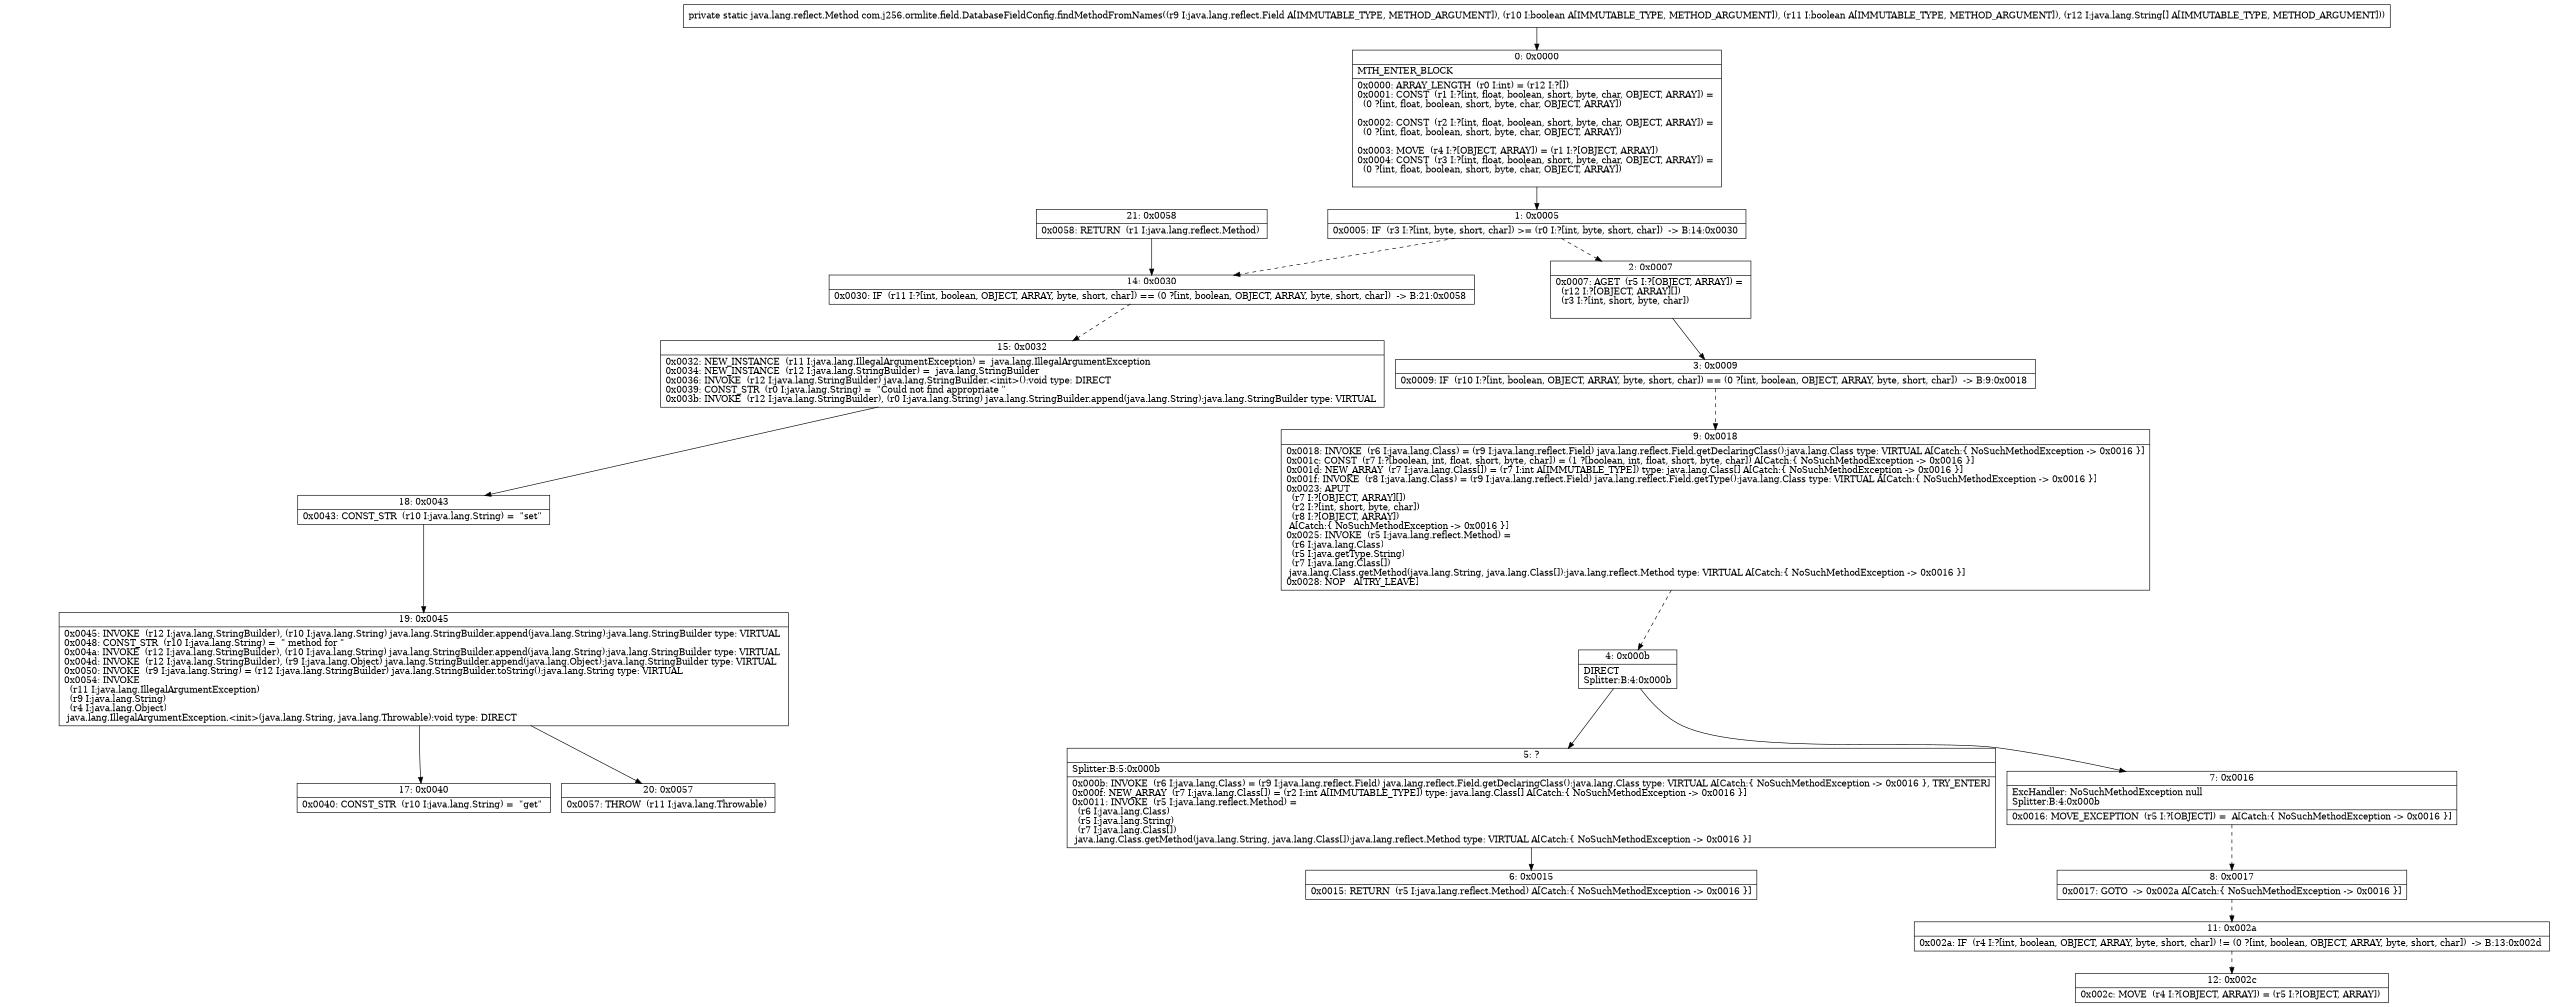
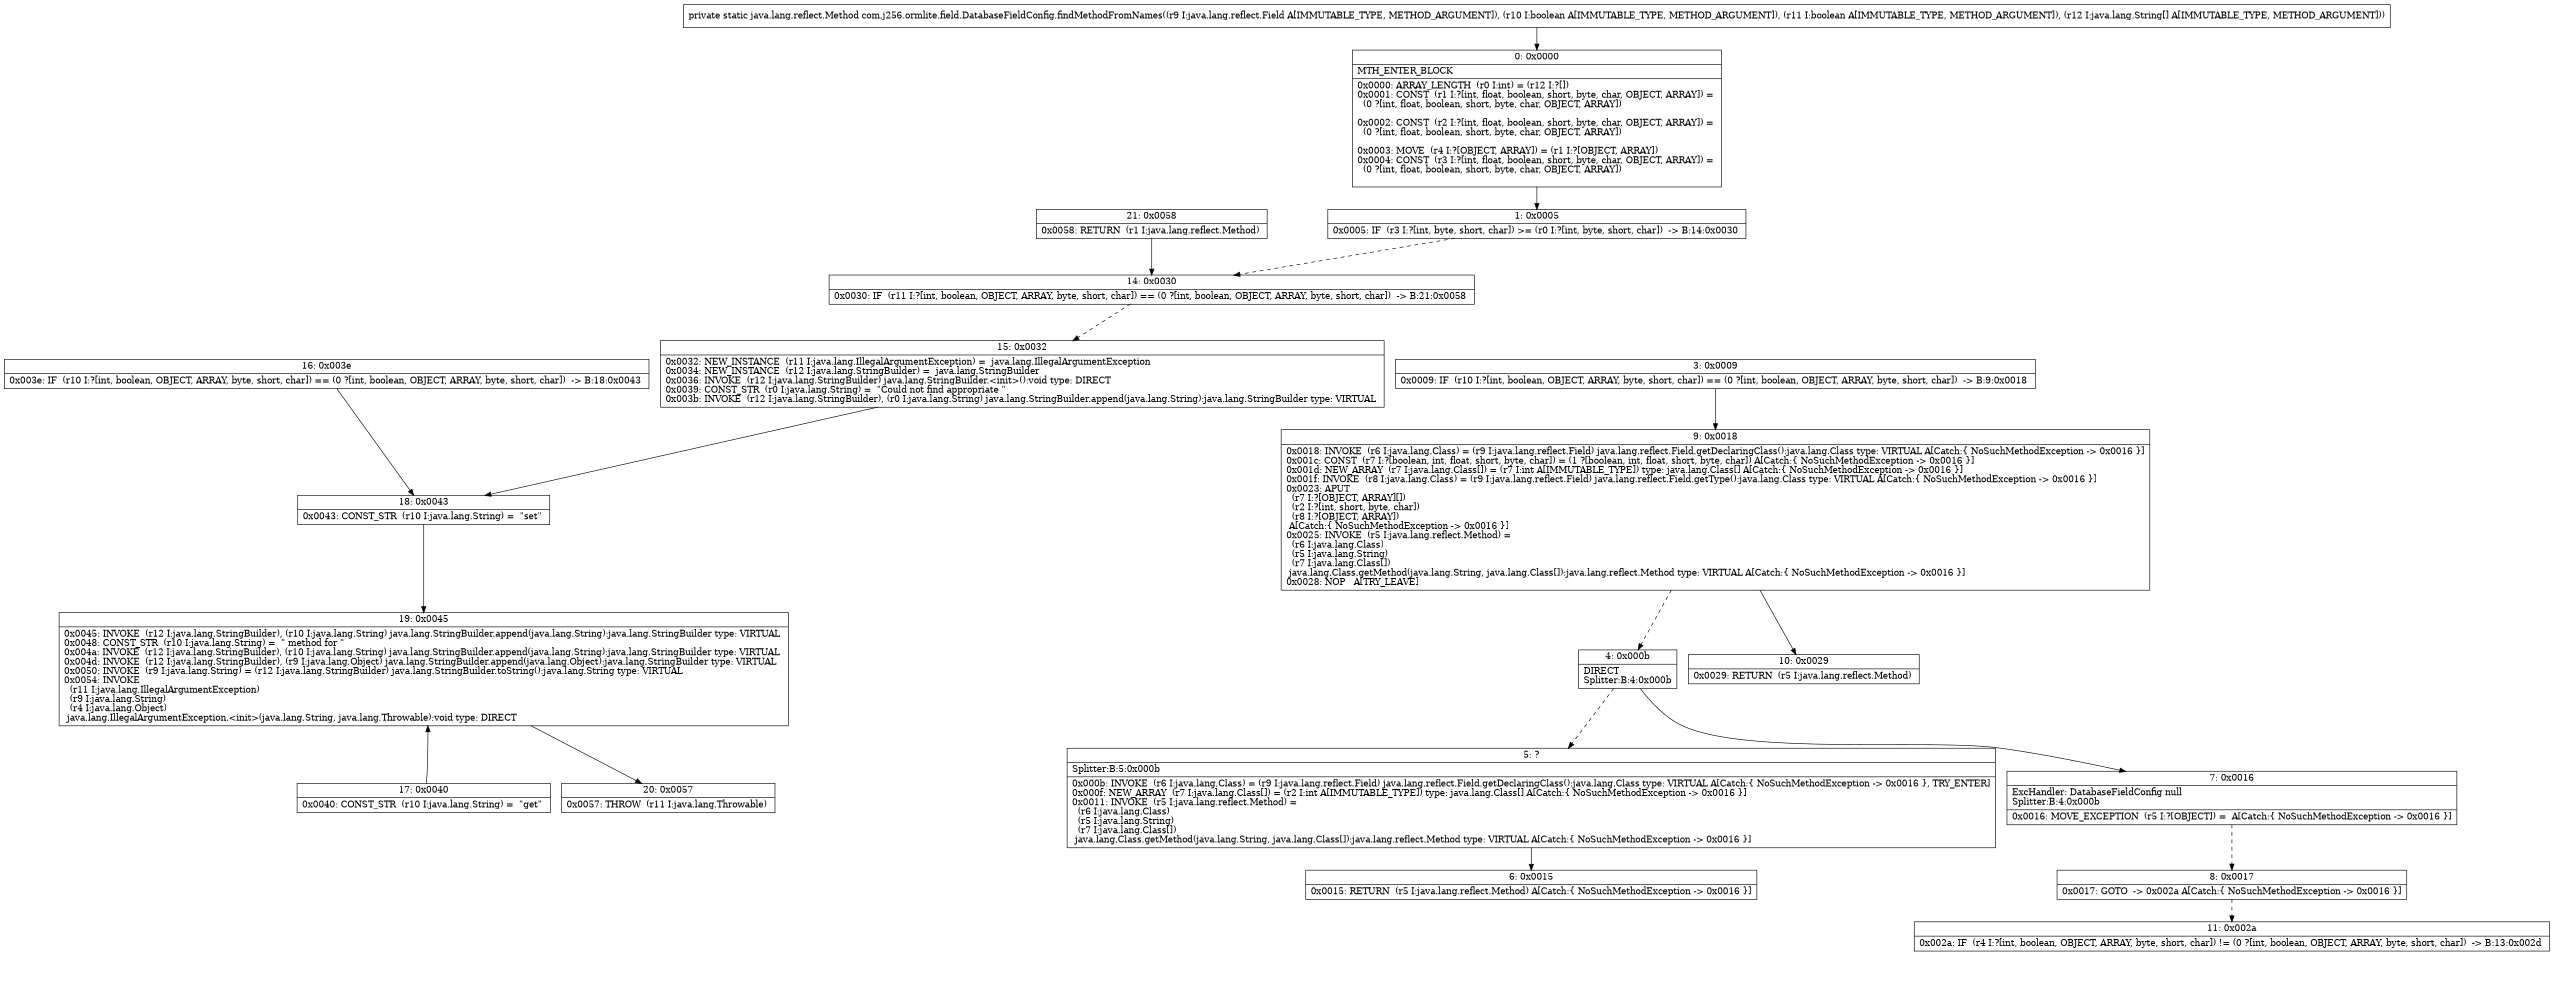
node "2: 0x0007": removed
node "16: 0x003e": added
edge "3: 0x0009" -> "9: 0x0018": style dashed -> solid
node "9: 0x0018": text "(r5 I:java.getType.String)" -> "(r5 I:java.lang.String)"
node "10: 0x0029": added
edge "4: 0x000b" -> "5: ?": style solid -> dashed
edge "19: 0x0045" -> "17: 0x0040": reversed
node "7: 0x0016": text "ExcHandler: NoSuchMethodException null" -> "ExcHandler: DatabaseFieldConfig null"
node "12: 0x002c": removed
